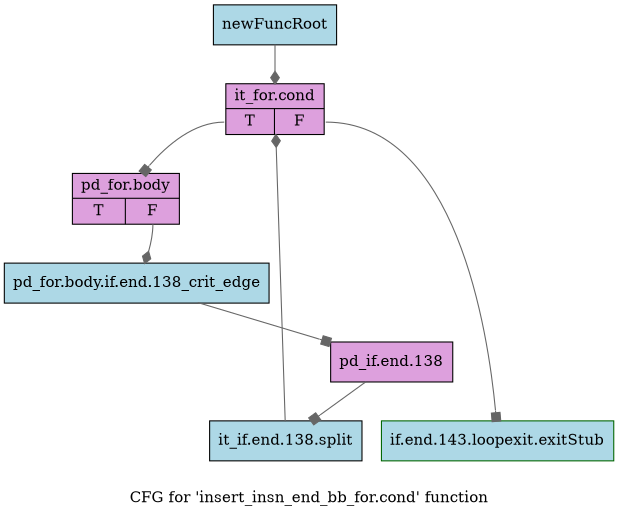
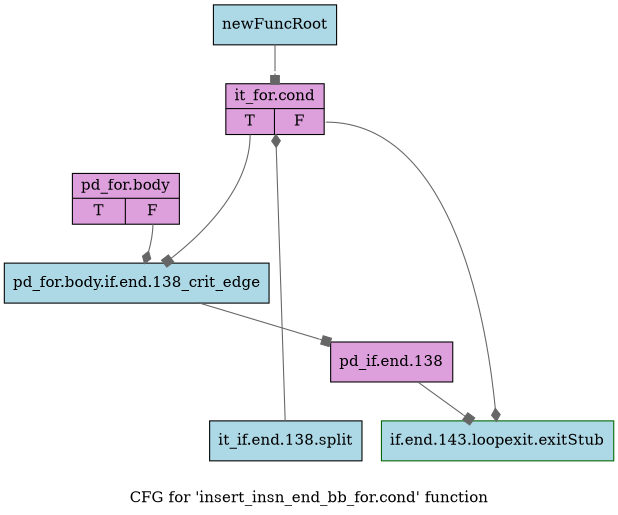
edge "newFuncRoot" -> "it_for.cond": arrowhead diamond -> box
edge "it_for.cond" -> "pd_for.body": now "it_for.cond" -> "pd_for.body.if.end.138_crit_edge"
edge "it_for.cond" -> "if.end.143.loopexit.exitStub": arrowhead box -> diamond
edge "pd_if.end.138" -> "it_if.end.138.split": now "pd_if.end.138" -> "if.end.143.loopexit.exitStub"
